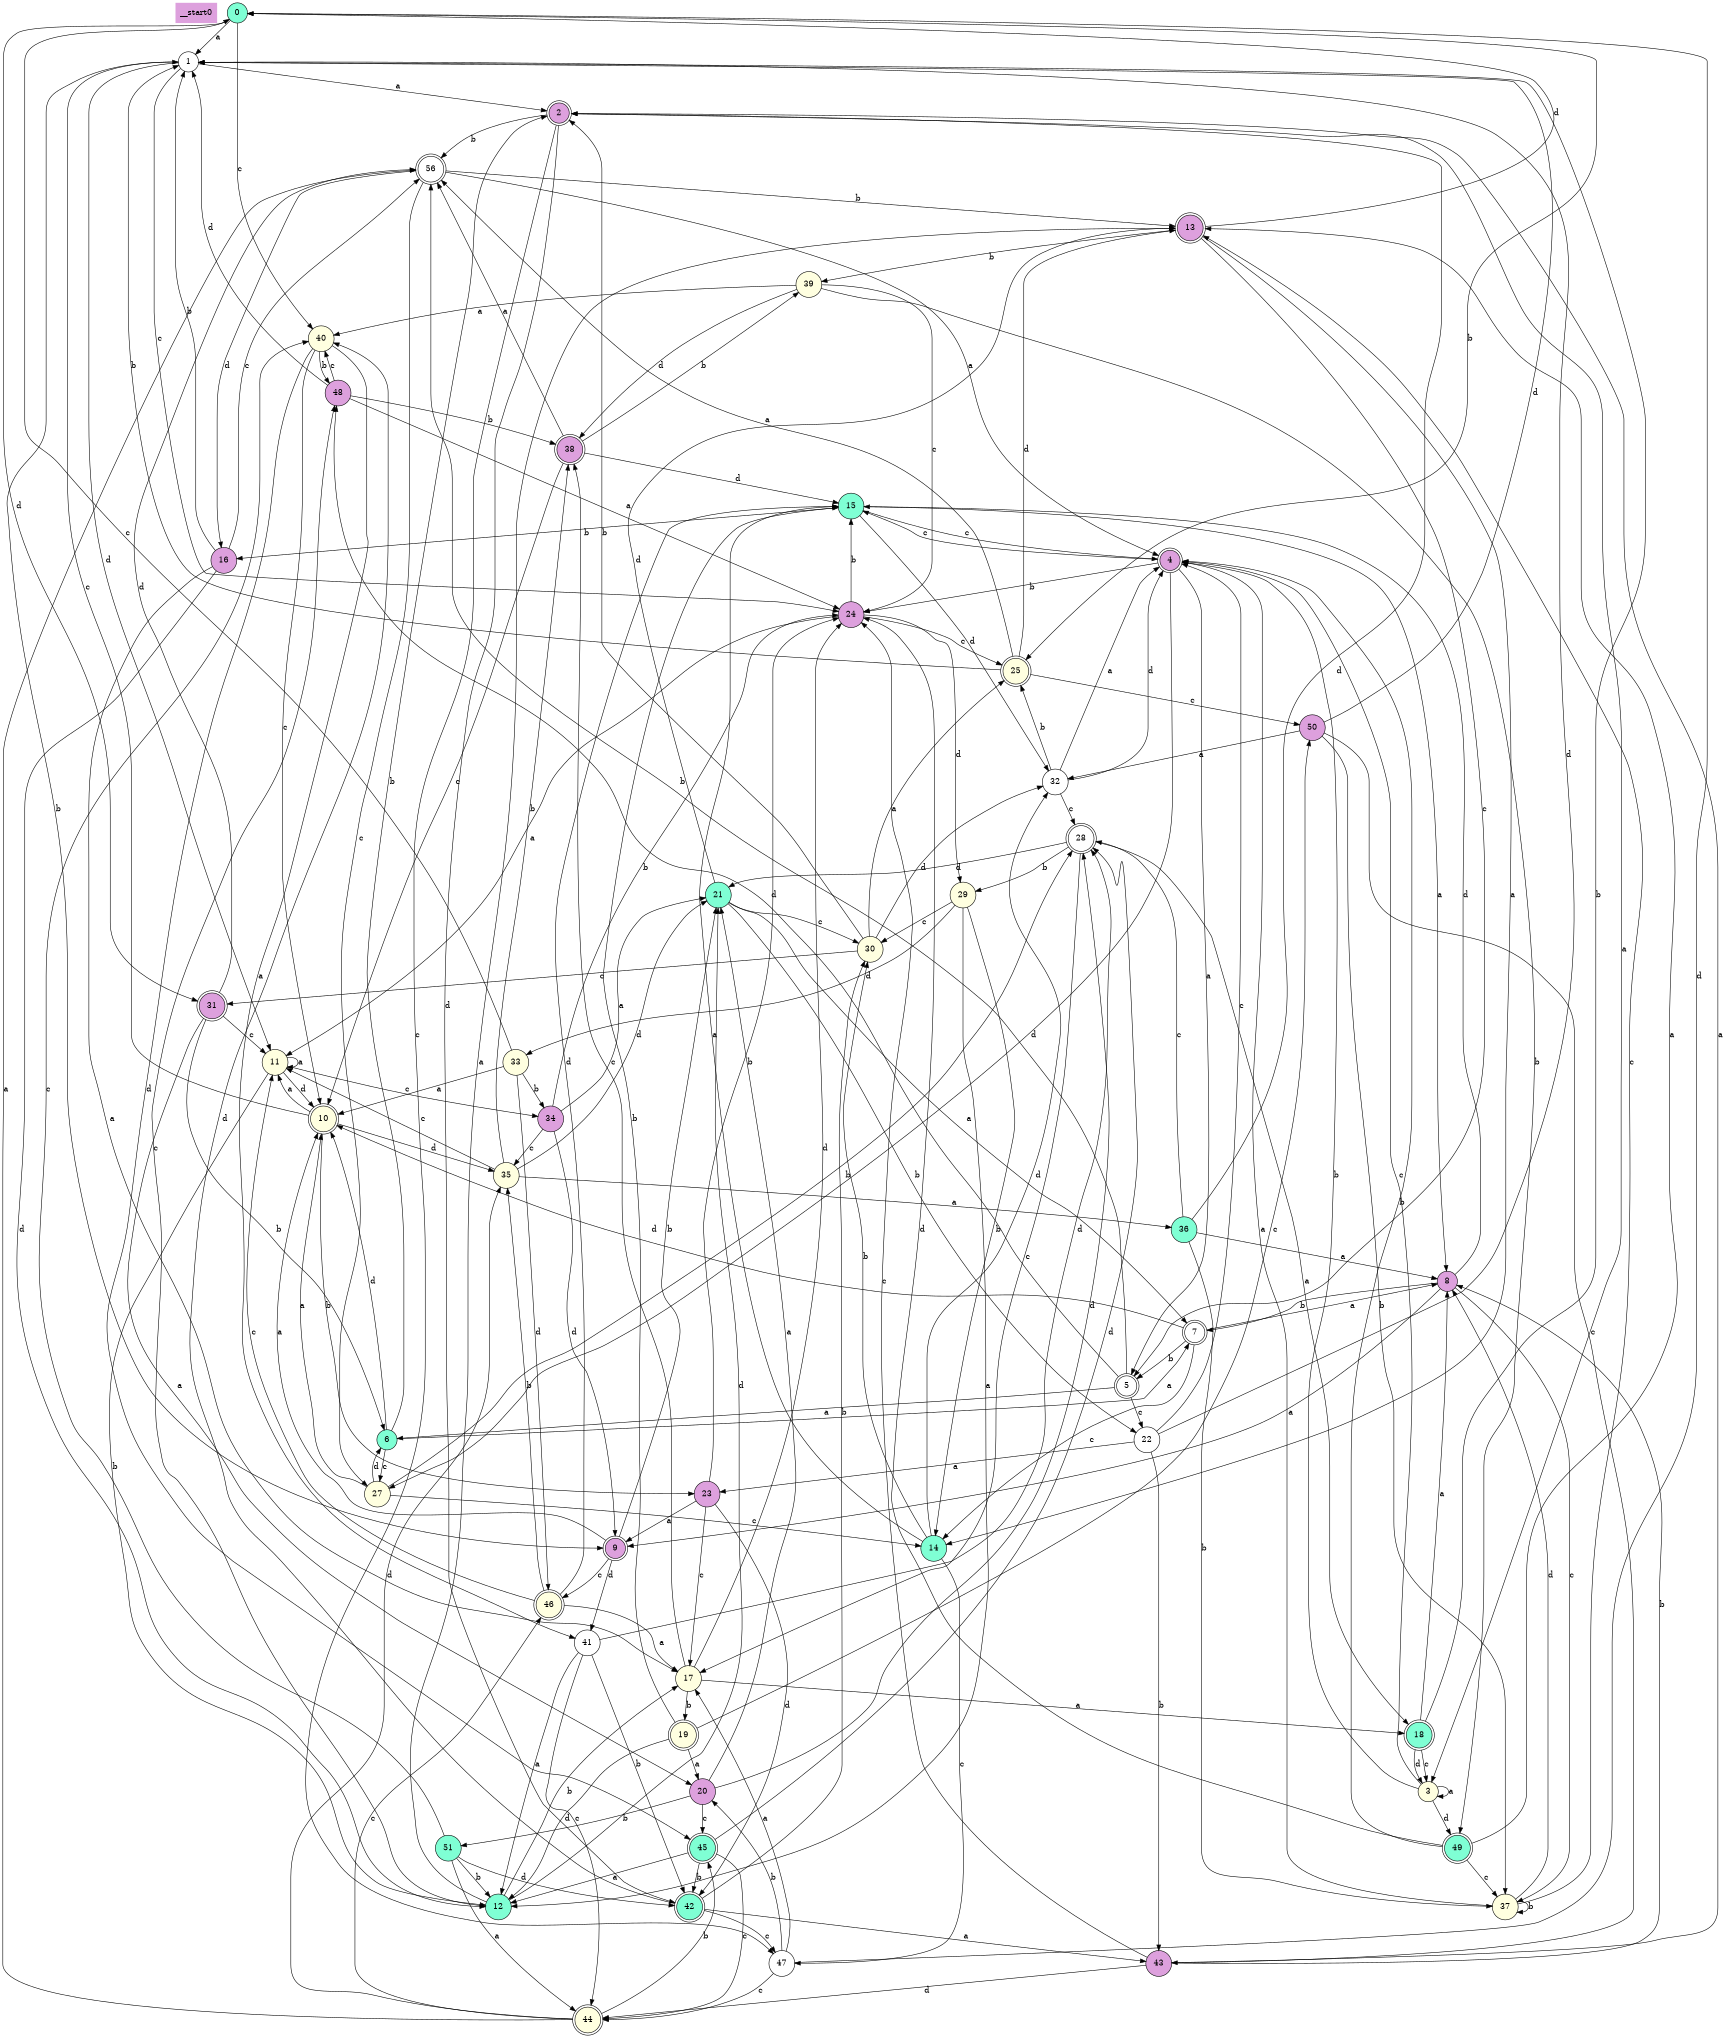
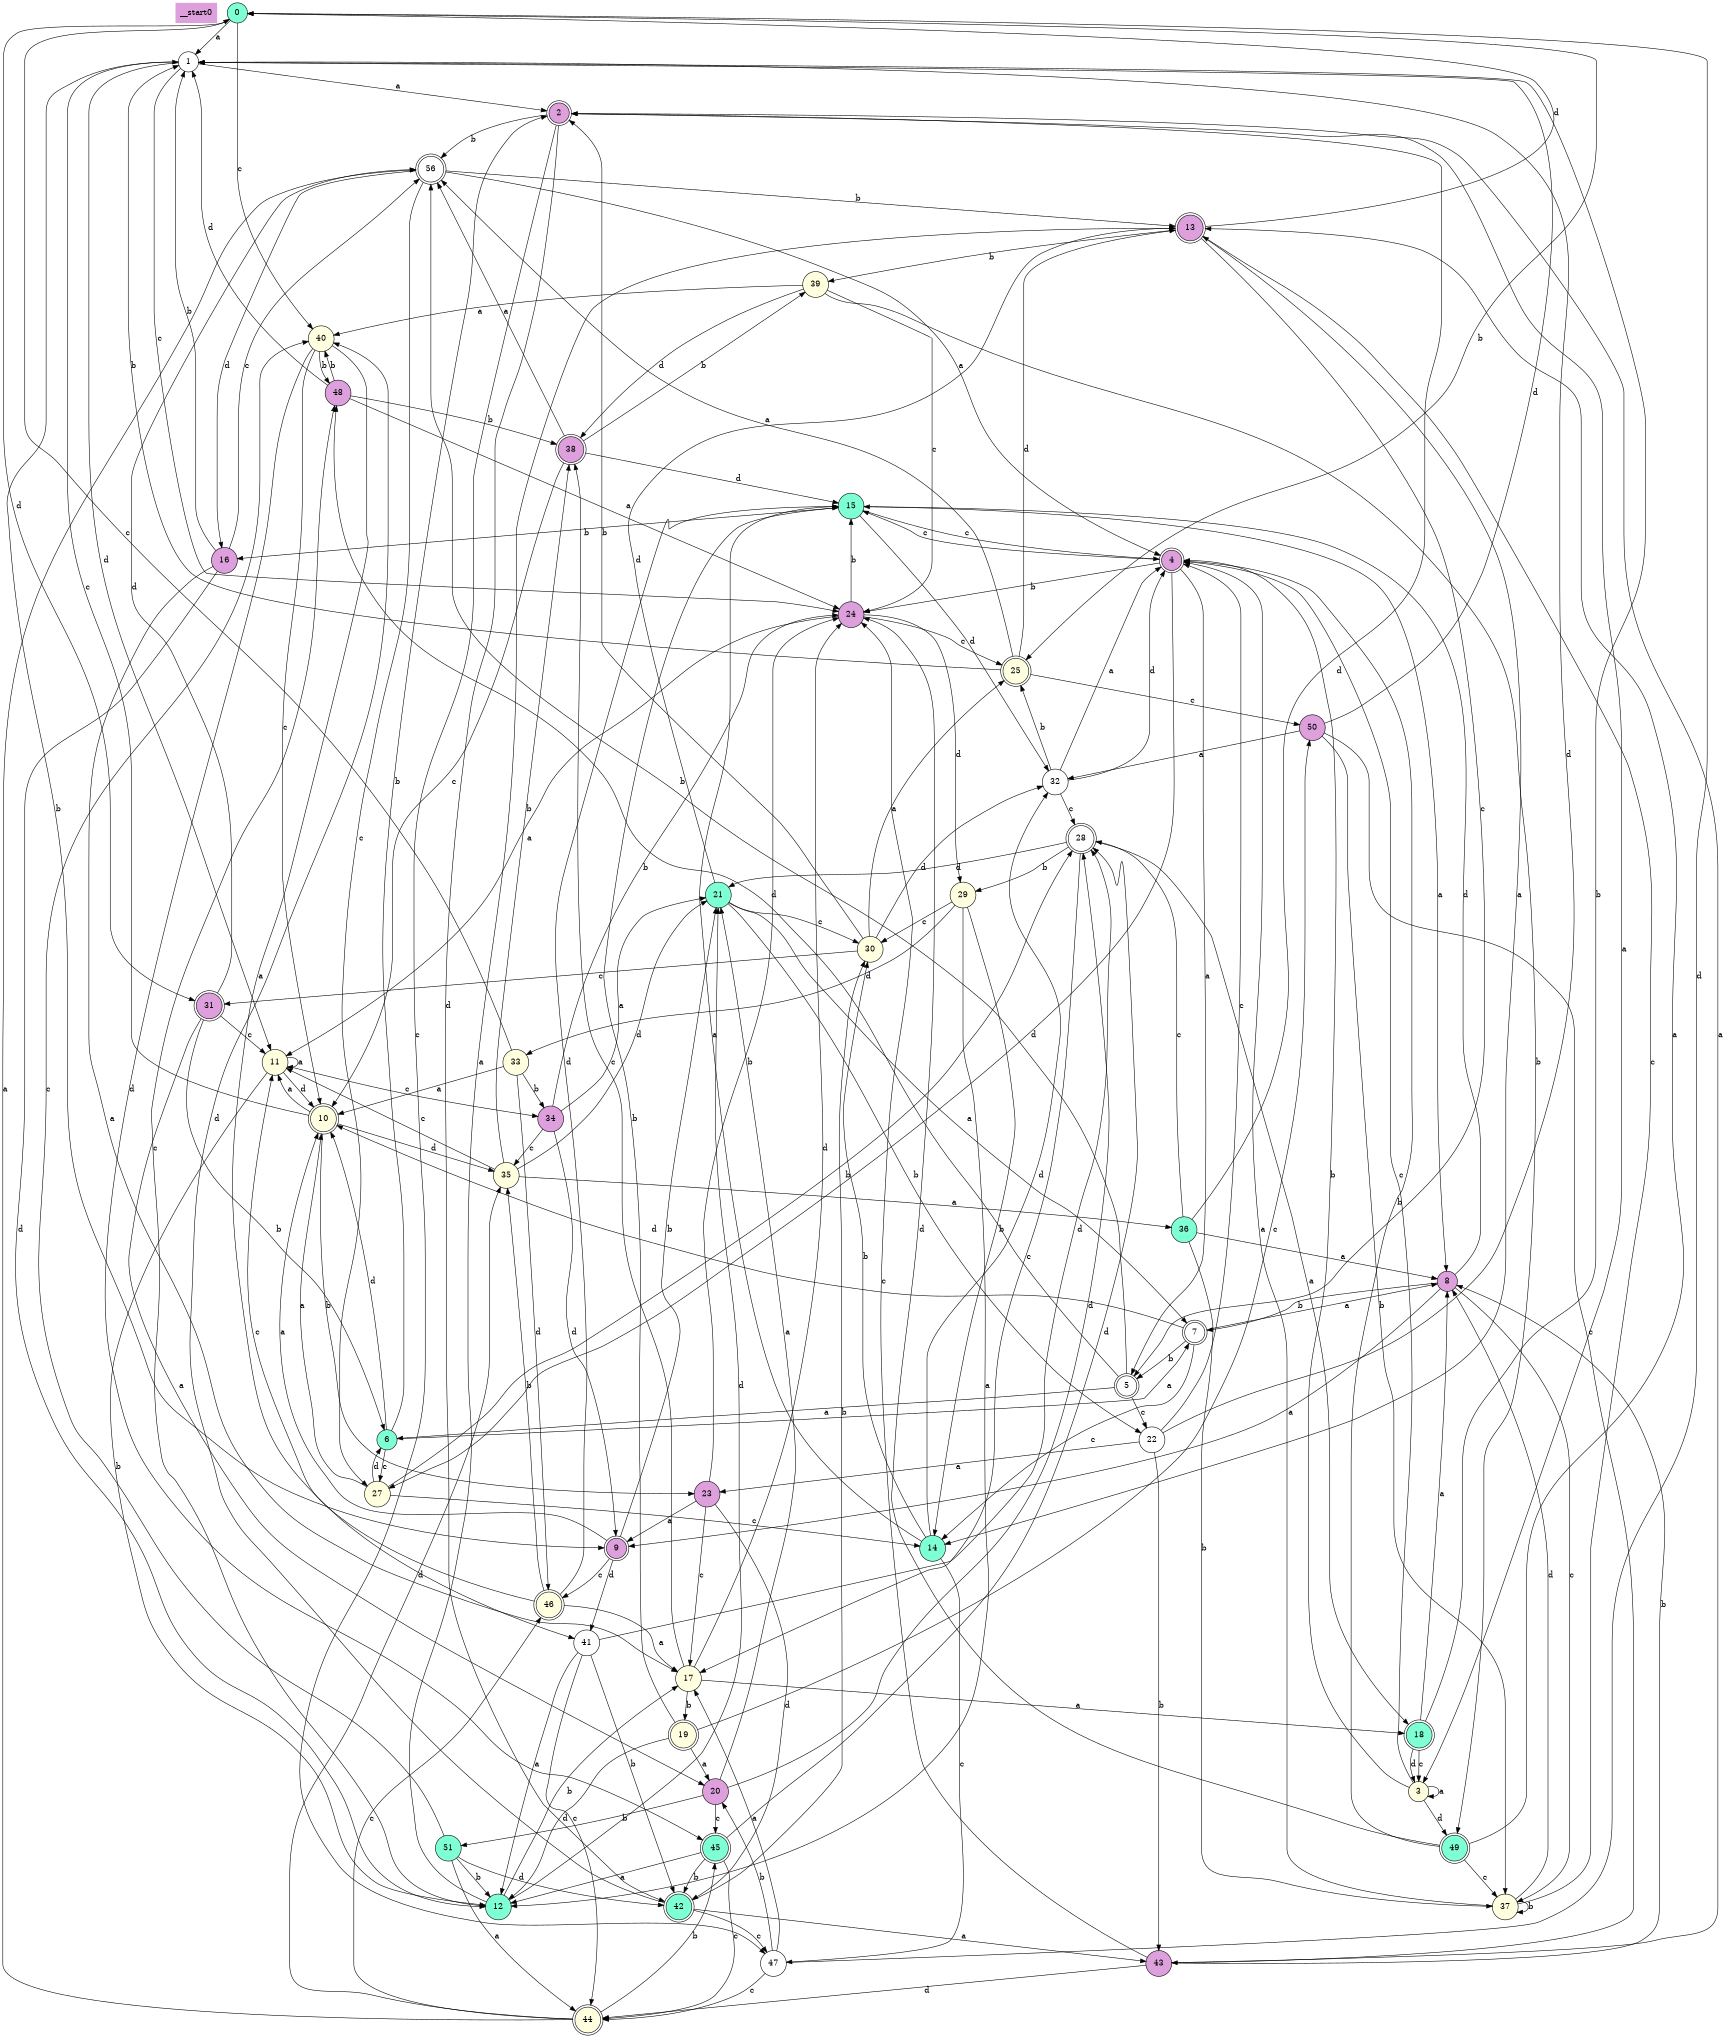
edge "48" -> "40": label "c" -> "b"
